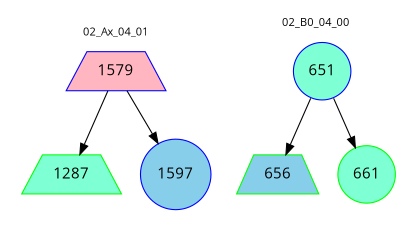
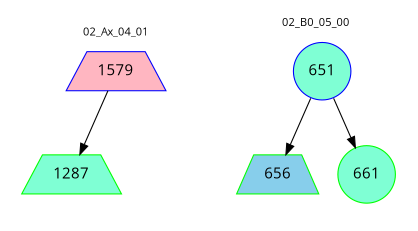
cluster "02_B0_04_00": label "02_B0_04_00" -> "02_B0_05_00"
node "1597": removed
